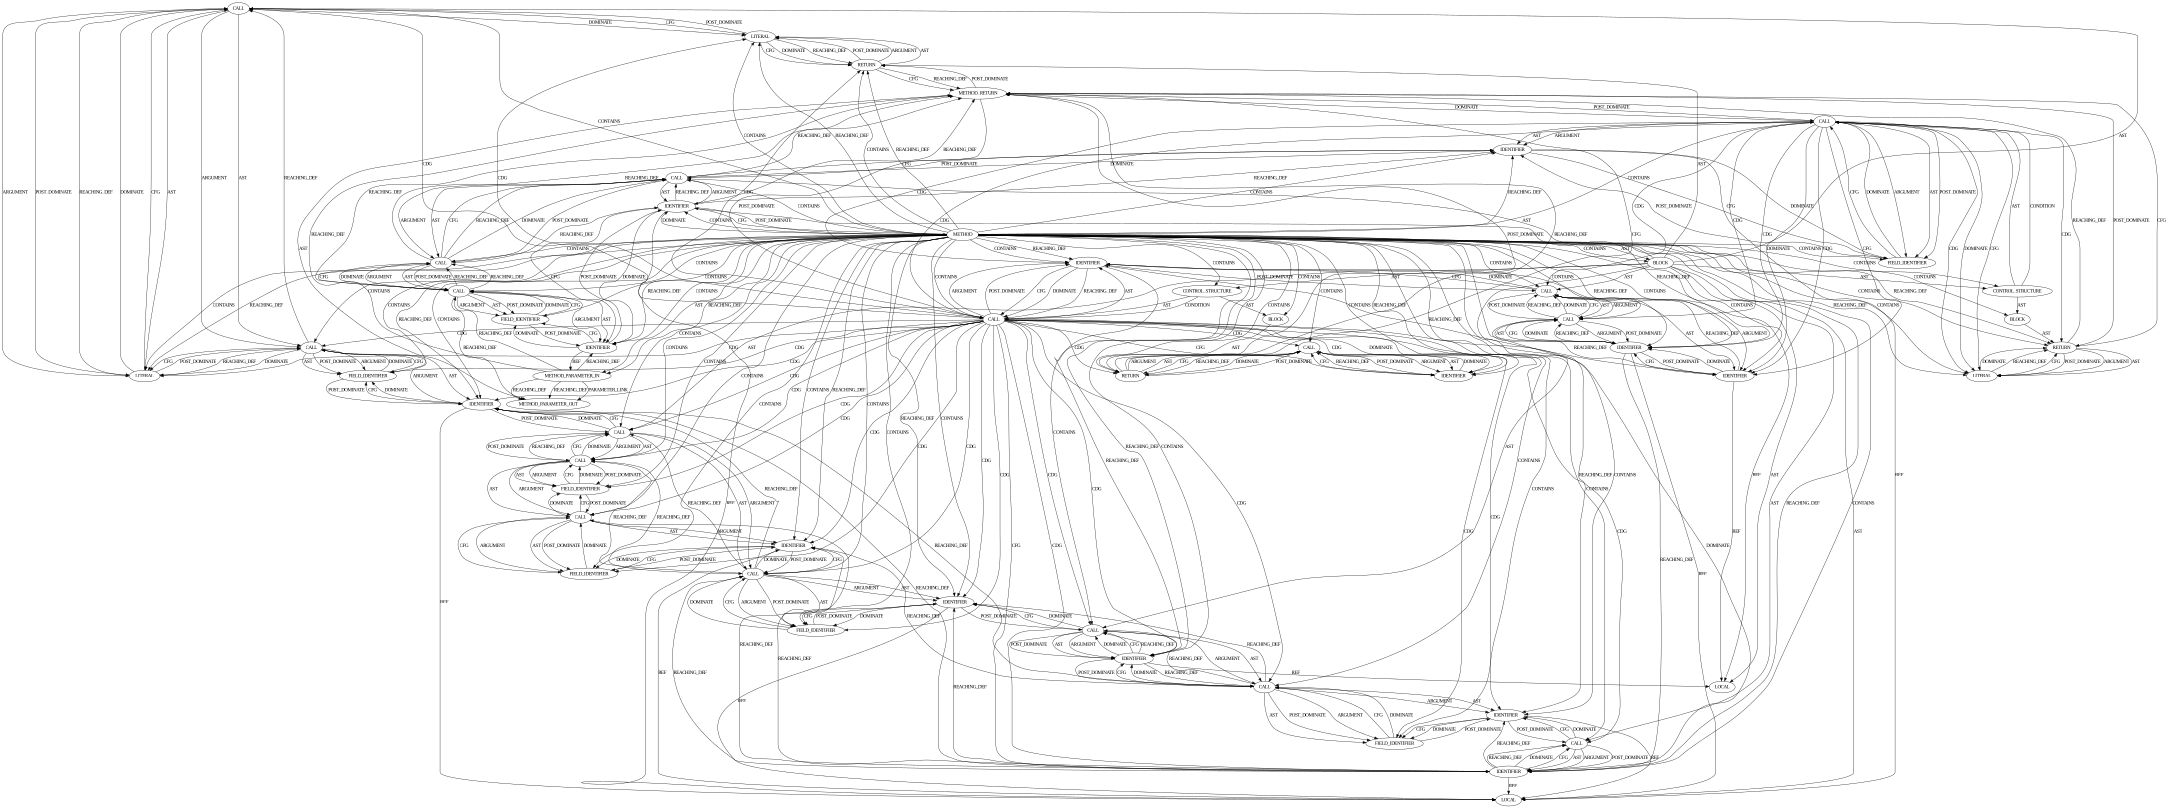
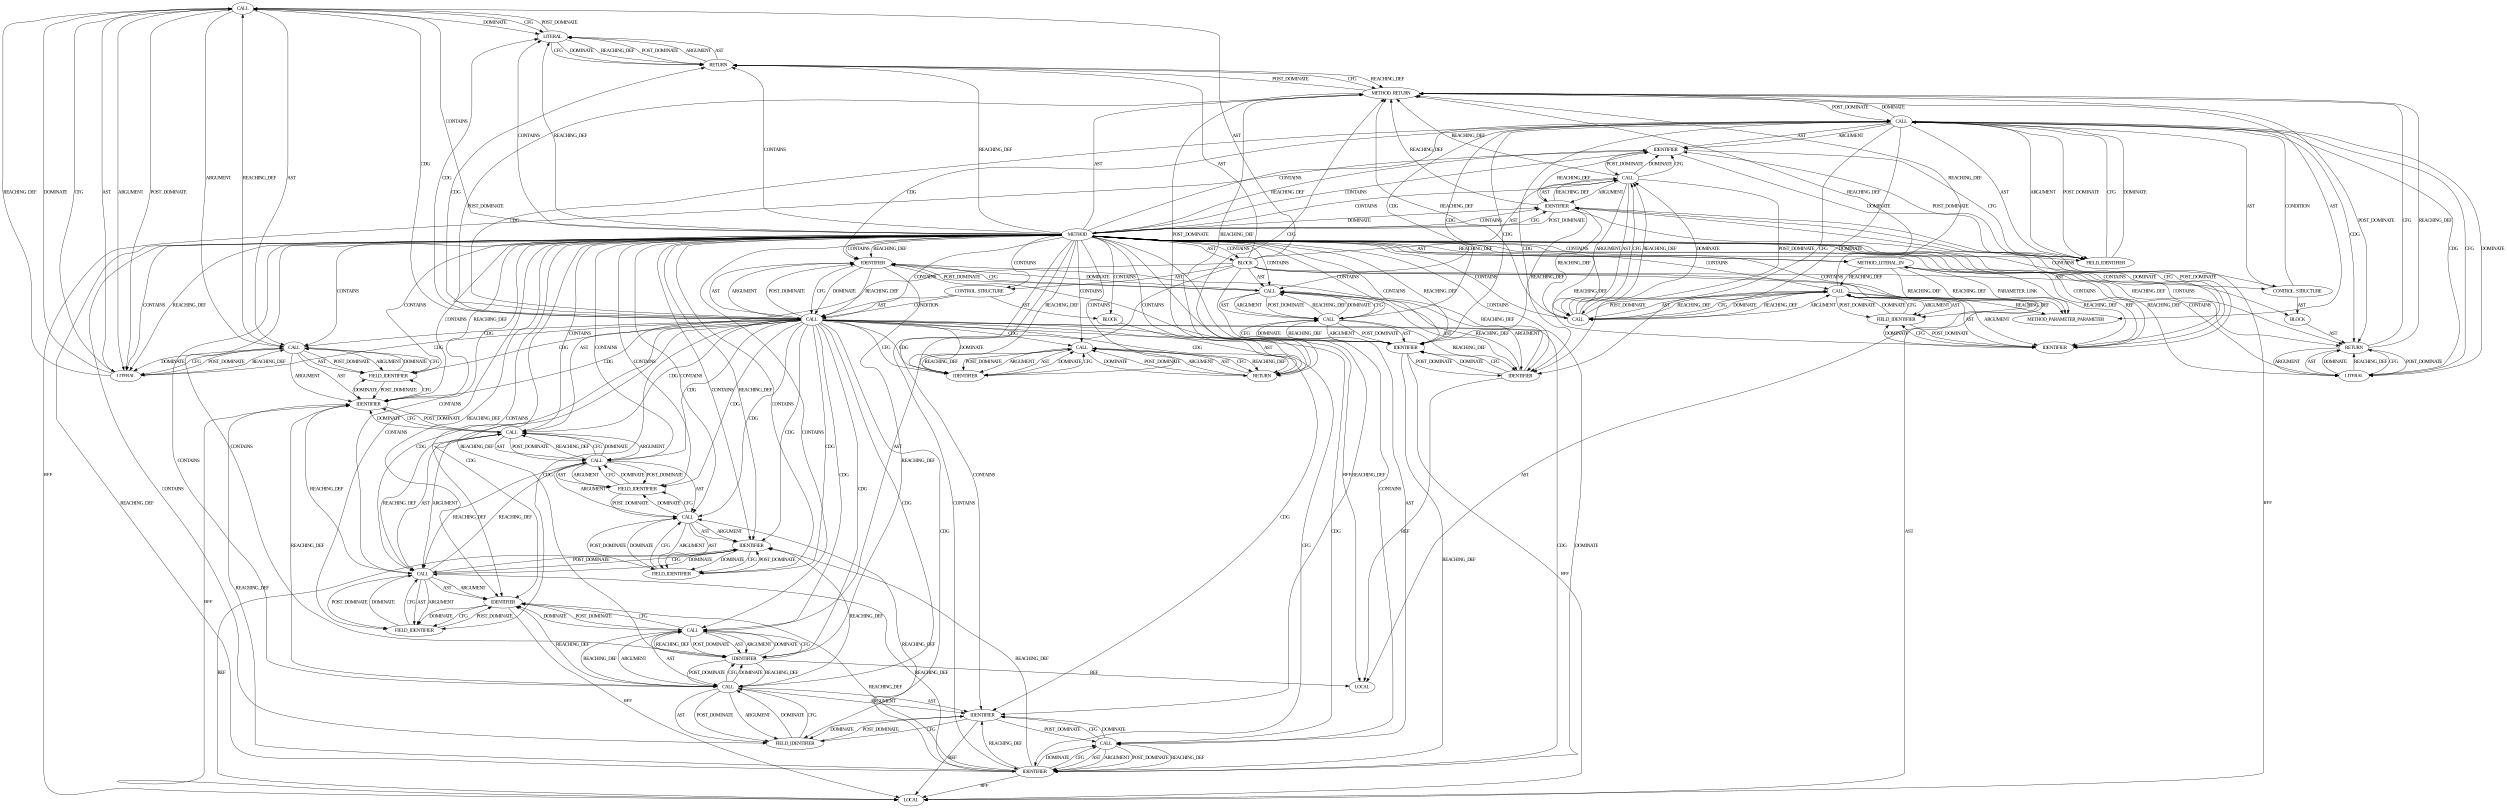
edge "METHOD" -> "METHOD_RETURN": added, label "AST"
node "METHOD_PARAMETER_IN": label "METHOD_PARAMETER_IN" -> "METHOD_LITERAL_IN"
node "METHOD_PARAMETER_OUT": label "METHOD_PARAMETER_OUT" -> "METHOD_PARAMETER_PARAMETER"
